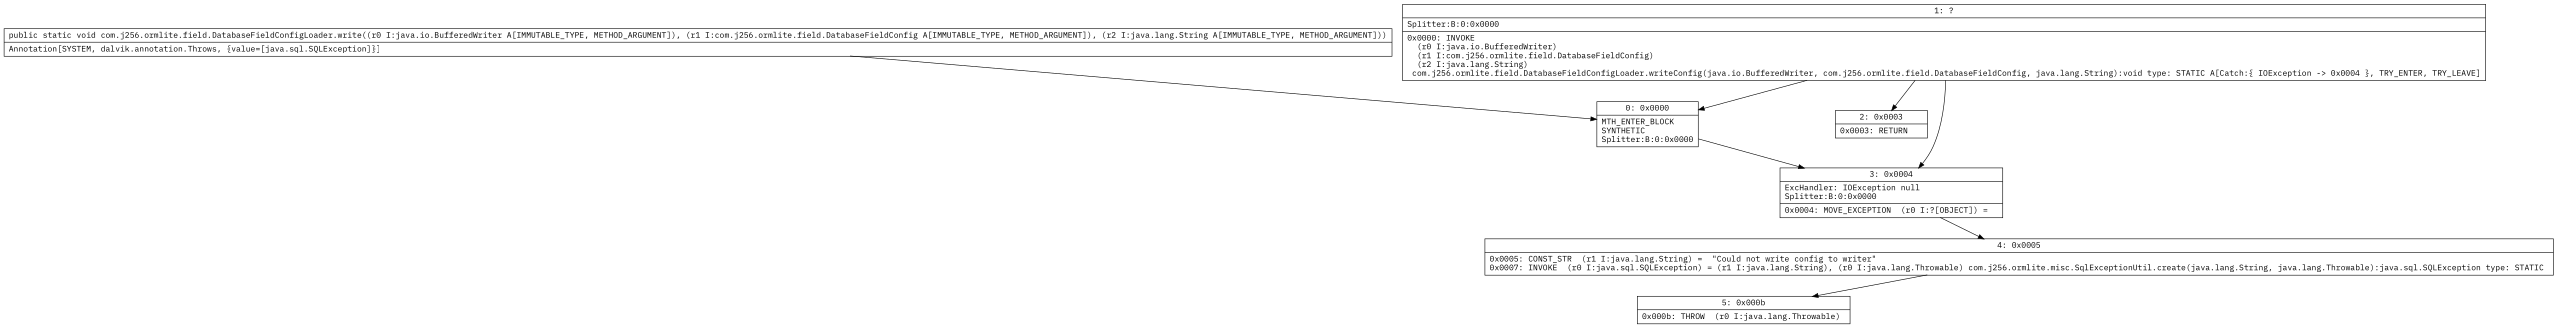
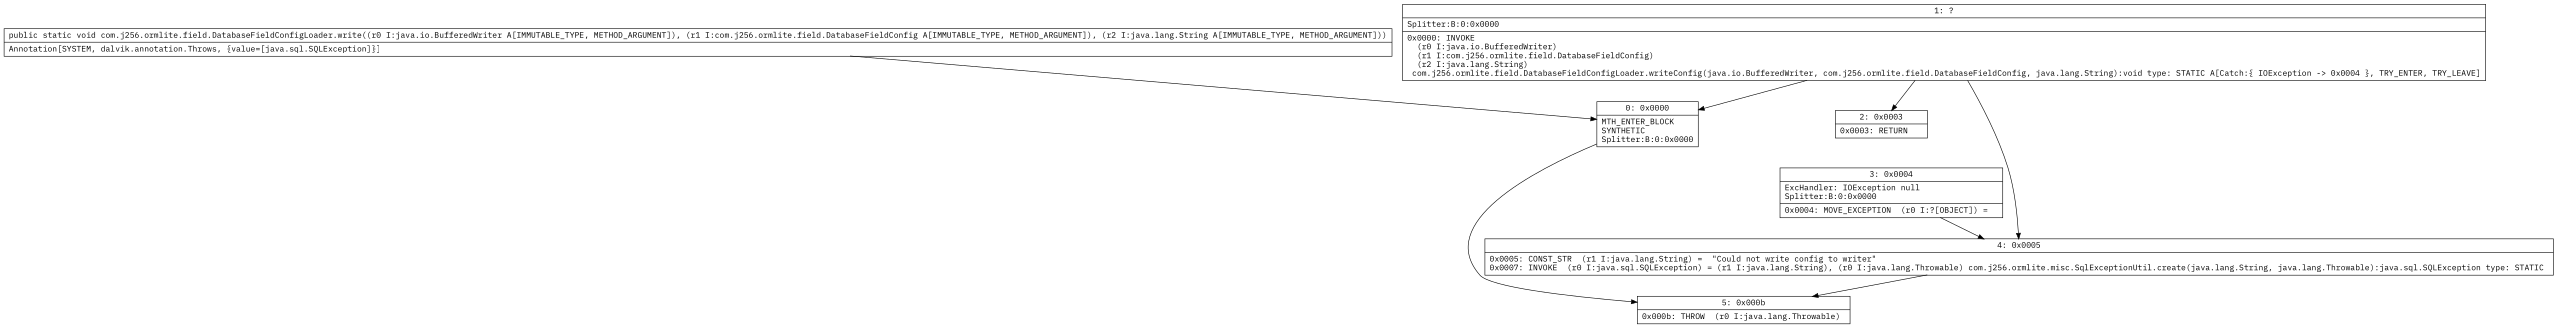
edge "1: ?" -> "3: 0x0004": now "1: ?" -> "4: 0x0005"
edge "0: 0x0000" -> "3: 0x0004": now "0: 0x0000" -> "5: 0x000b"
